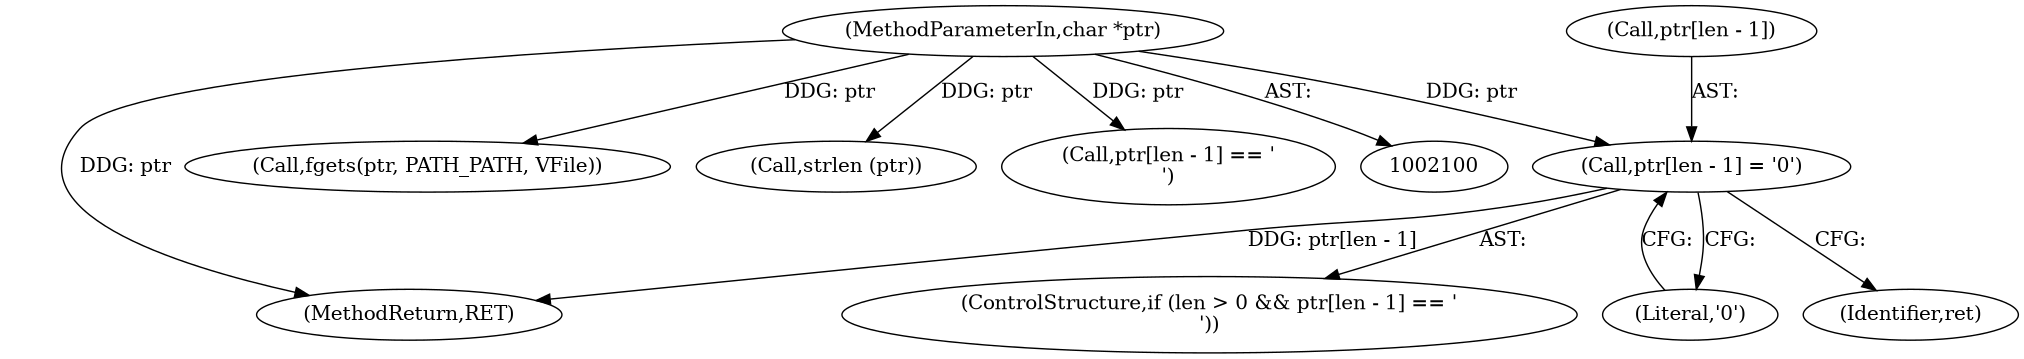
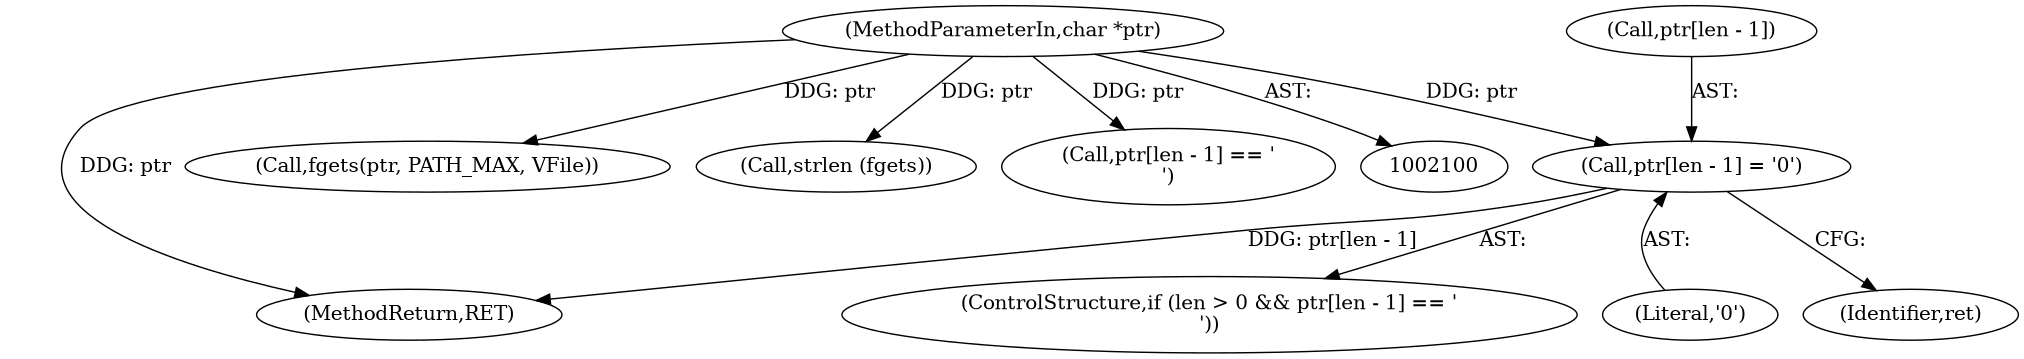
node "(Call,fgets(ptr, PATH_PATH, VFile))": label "(Call,fgets(ptr, PATH_PATH, VFile))" -> "(Call,fgets(ptr, PATH_MAX, VFile))"
node "(Call,strlen (ptr))": label "(Call,strlen (ptr))" -> "(Call,strlen (fgets))"
edge "(Call,ptr[len - 1] = '0')" -> "(Literal,'0')": removed, label "CFG:"
edge "(Literal,'0')" -> "(Call,ptr[len - 1] = '0')": label "CFG: " -> "AST: "
